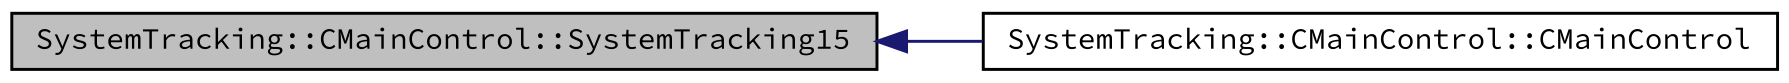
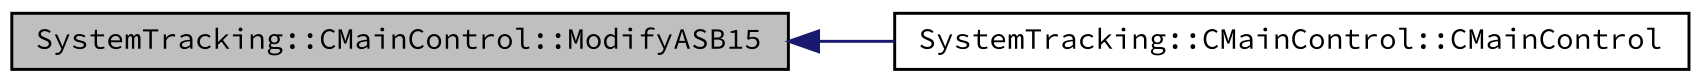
node "SystemTracking::CMainControl::SystemTracking15": label "SystemTracking::CMainControl::SystemTracking15" -> "SystemTracking::CMainControl::ModifyASB15"
